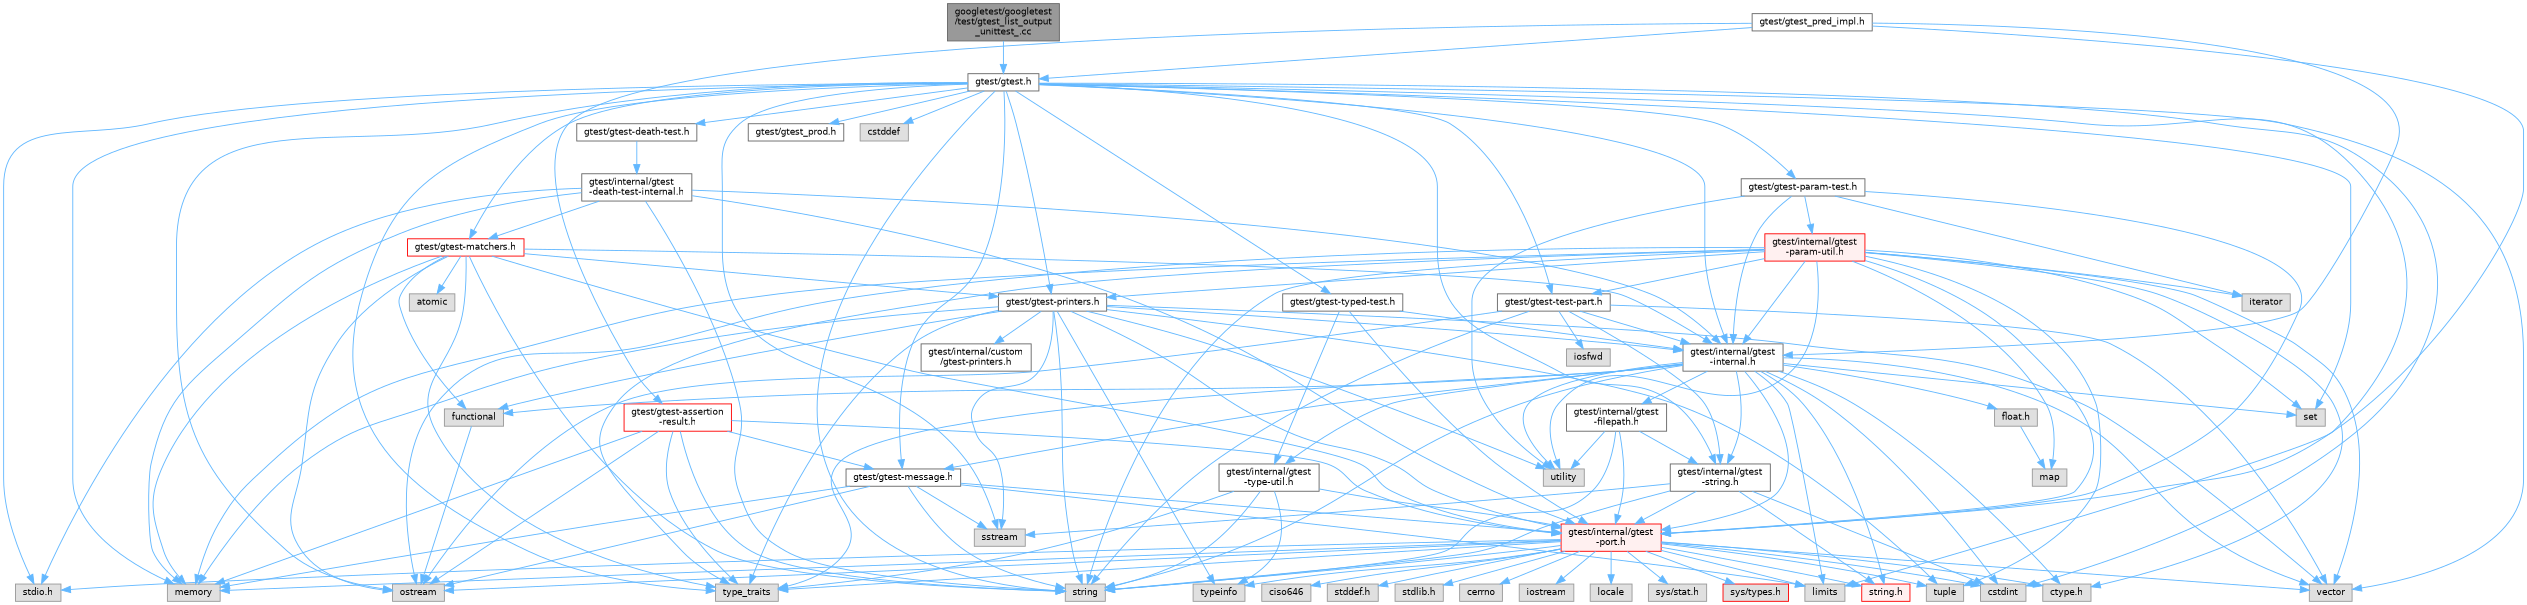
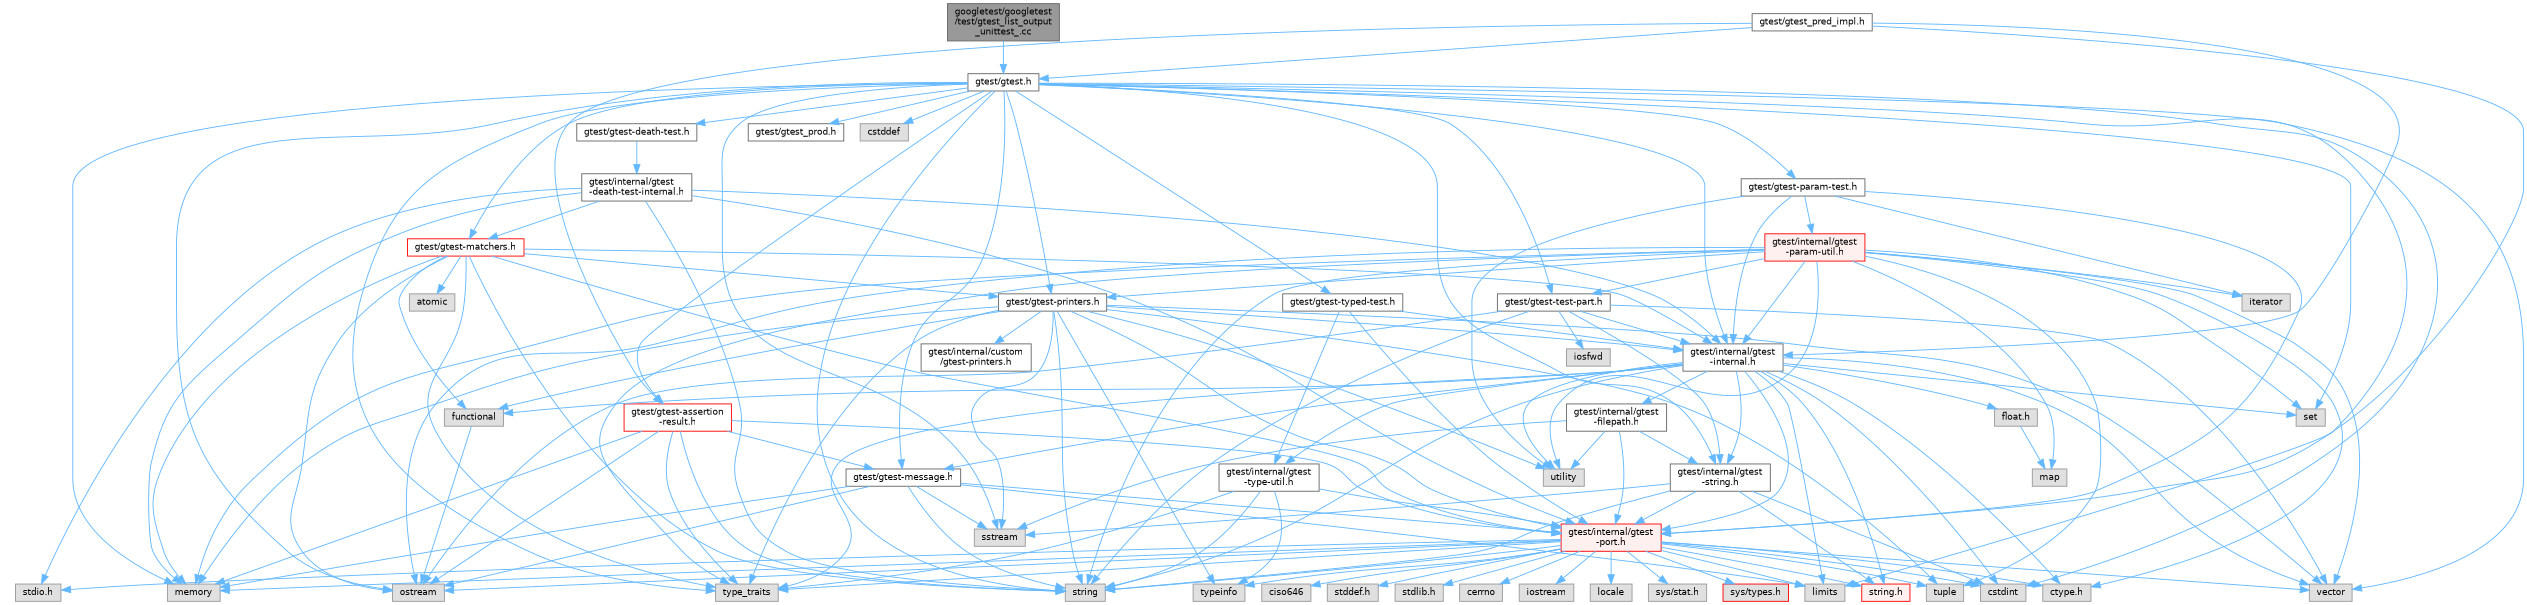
edge "gtest/gtest.h" -> "stdio.h": now "gtest/gtest.h" -> "gtest/gtest-assertion -result.h"
edge "gtest/internal/gtest -param-util.h" -> "gtest/internal/gtest -port.h": removed
edge "gtest/internal/gtest -filepath.h" -> "string": now "gtest/internal/gtest -filepath.h" -> "sstream"
